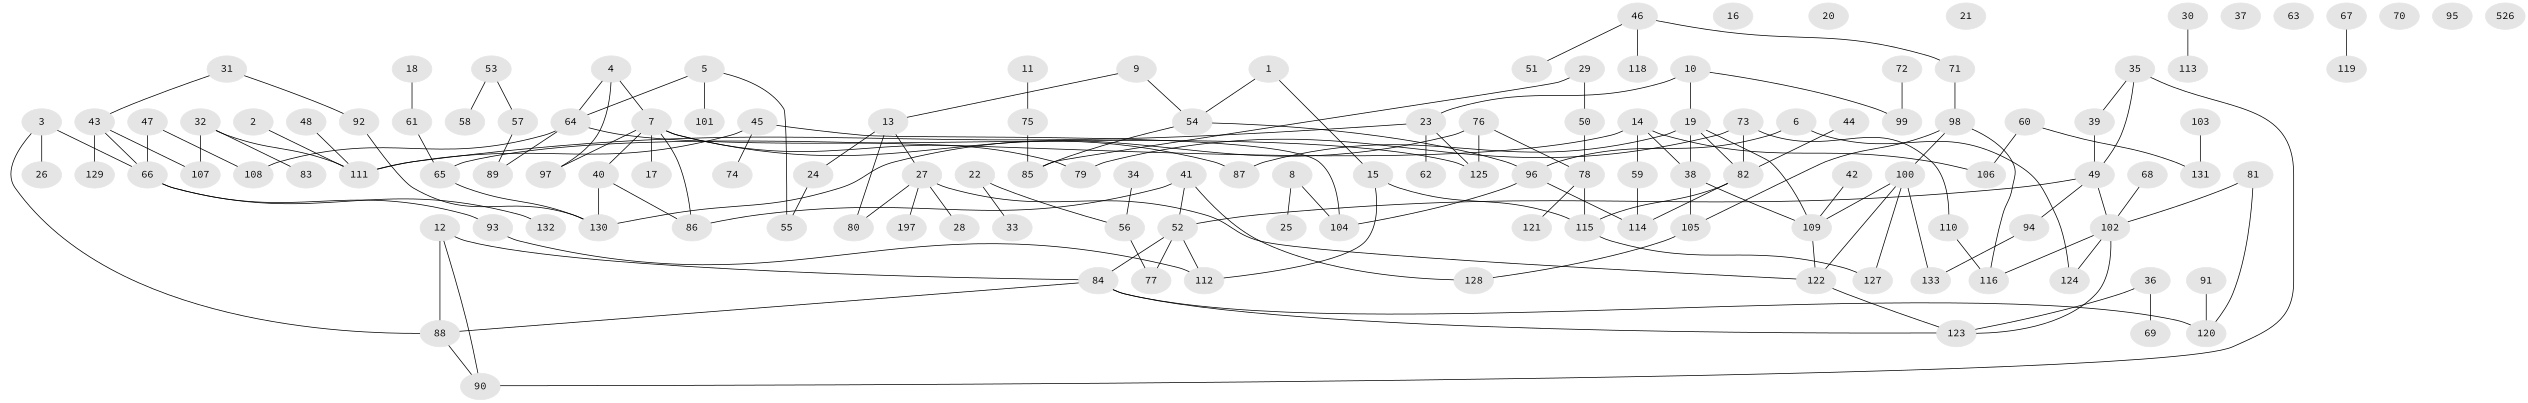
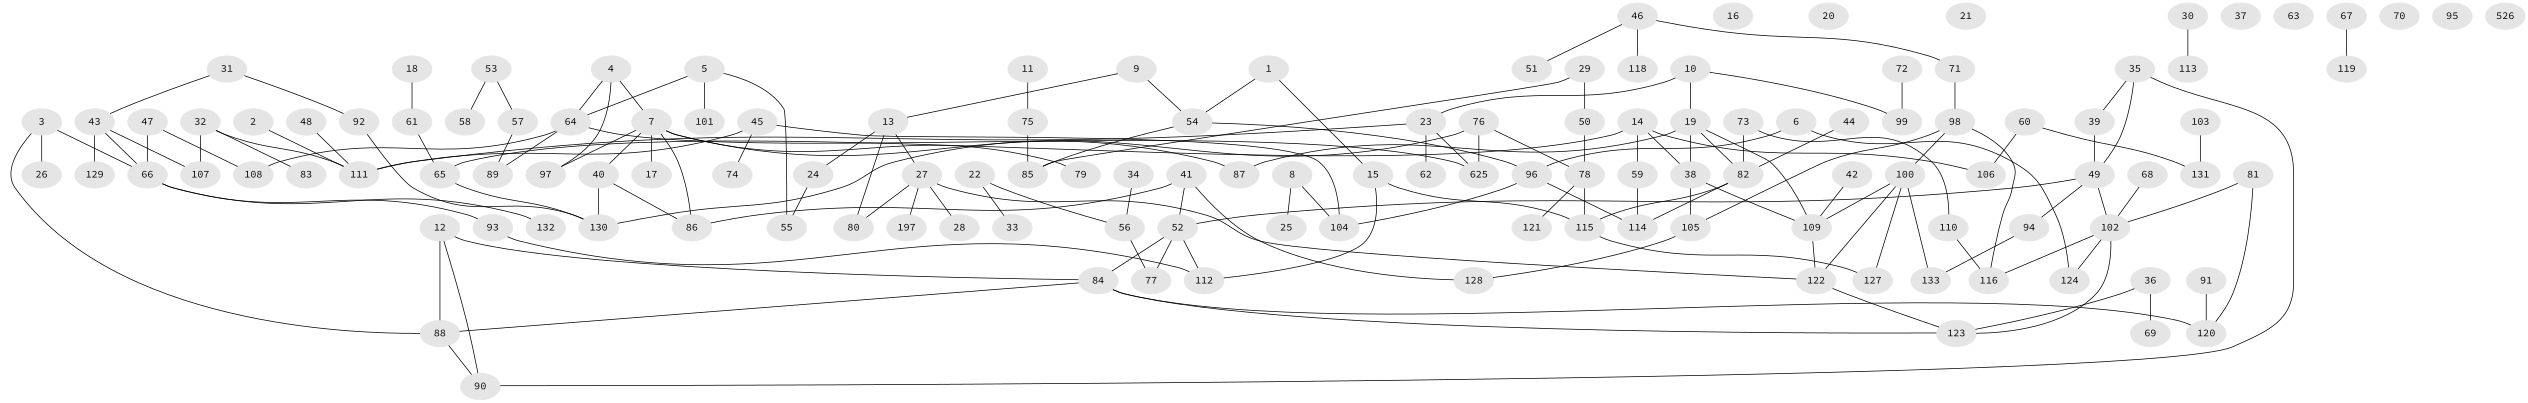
edge "73" -- "79": removed
node "125": label "125" -> "625"
